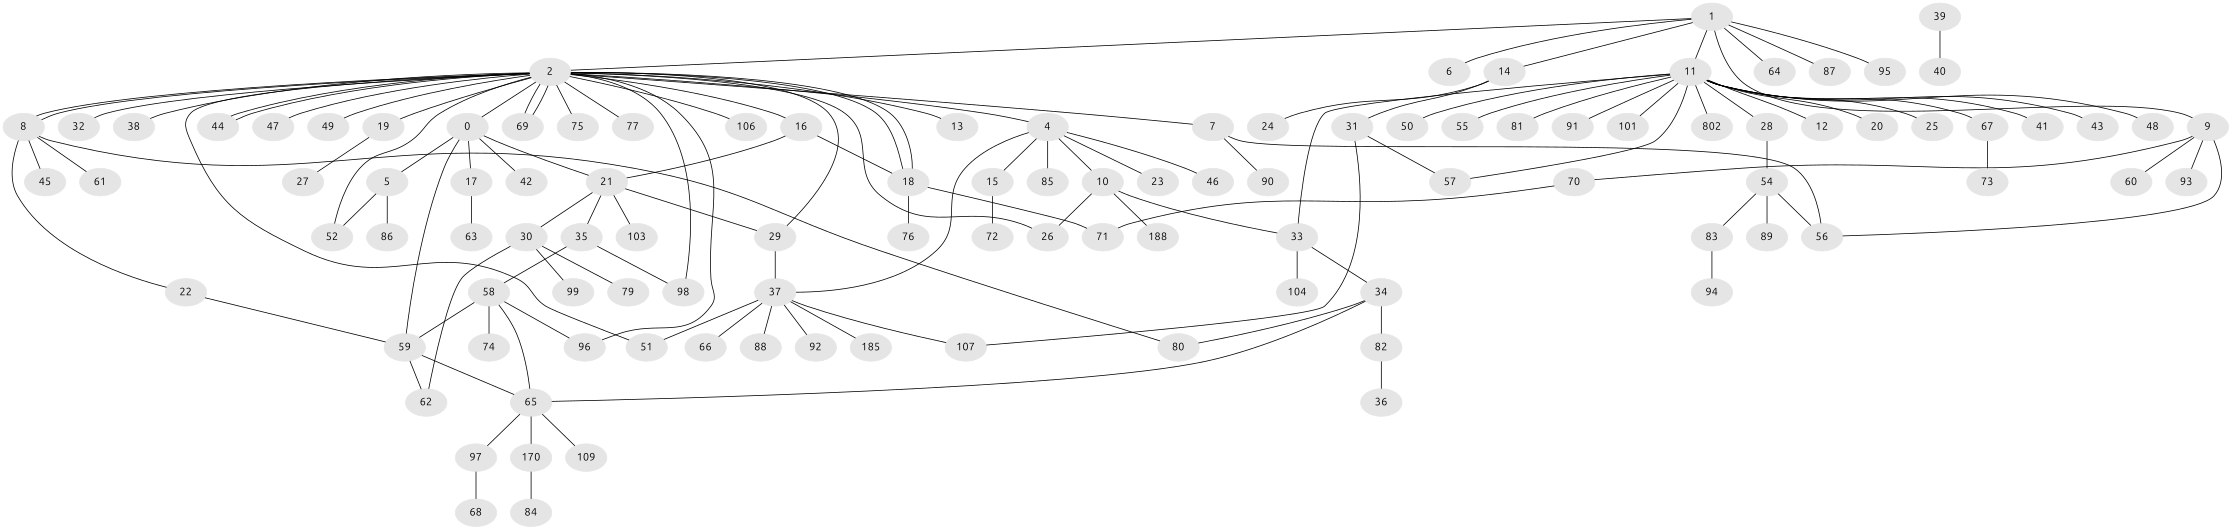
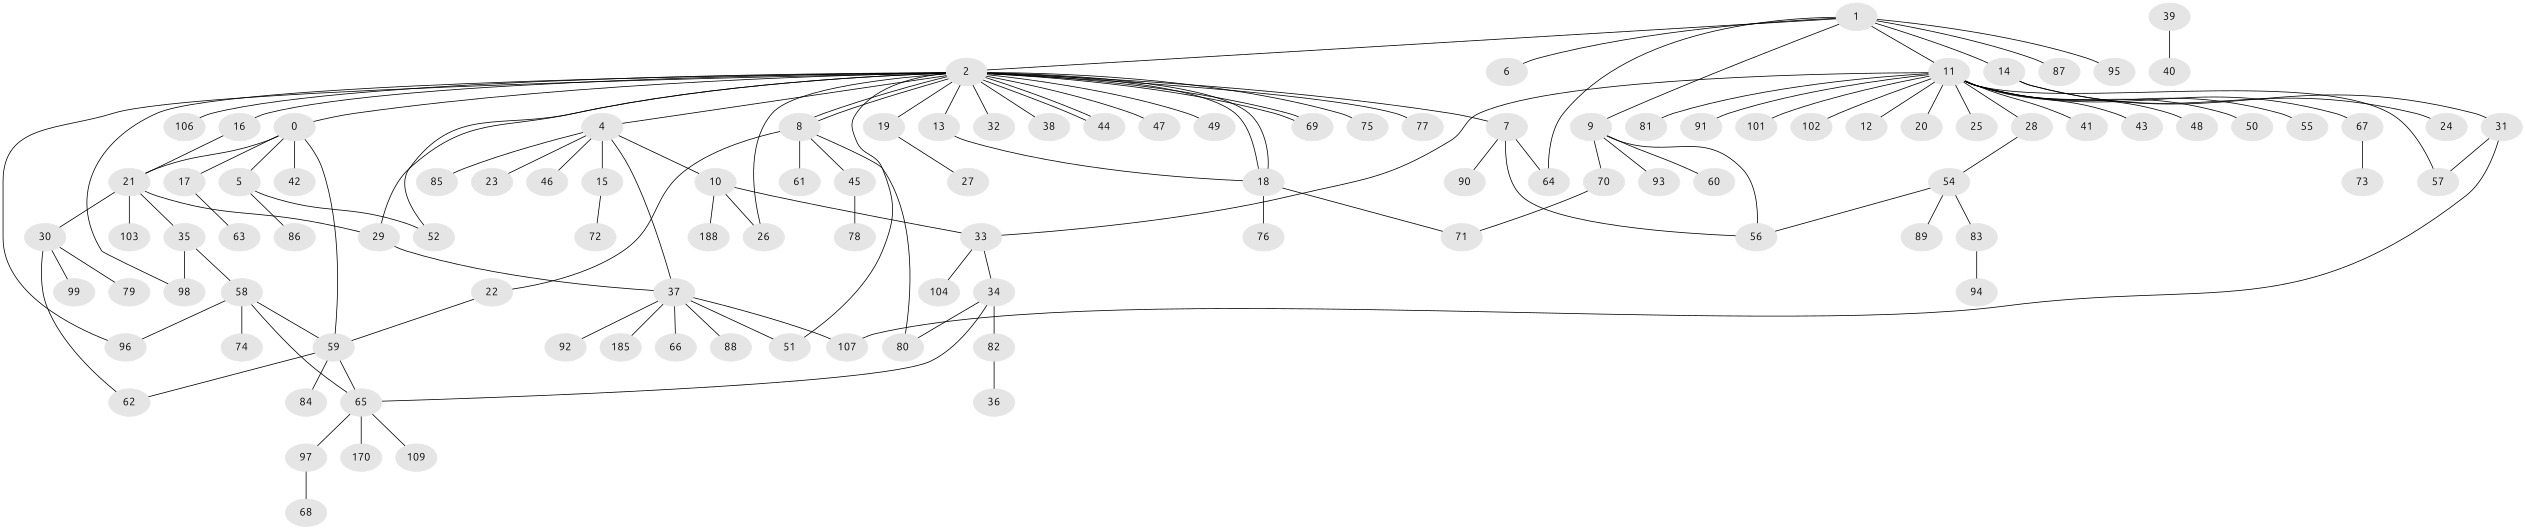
node "802": label "802" -> "102"
edge "16" -- "18": now "13" -- "18"
edge "7" -- "64": added
node "78": added
edge "170" -- "84": now "59" -- "84"
